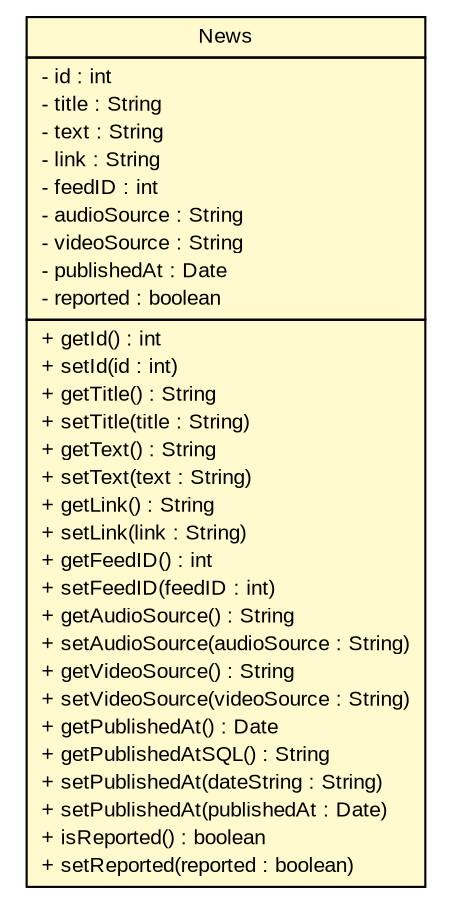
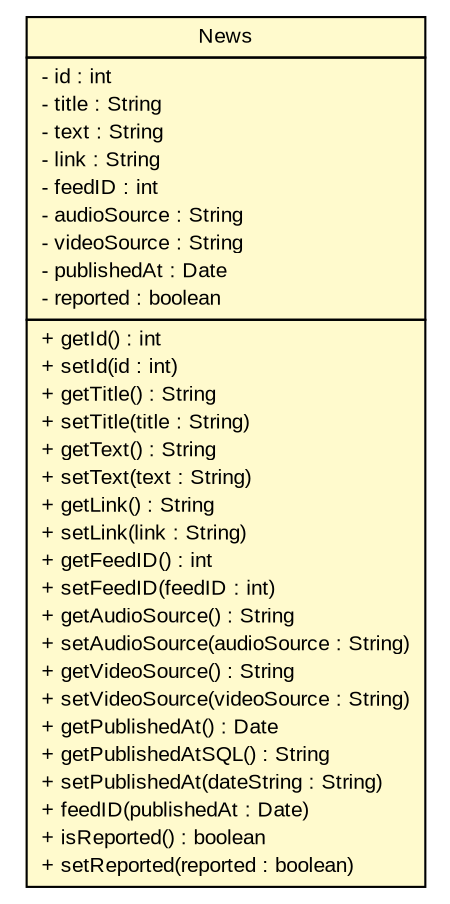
node "News": text "+ setPublishedAt(publishedAt : Date)" -> "+ feedID(publishedAt : Date)"
